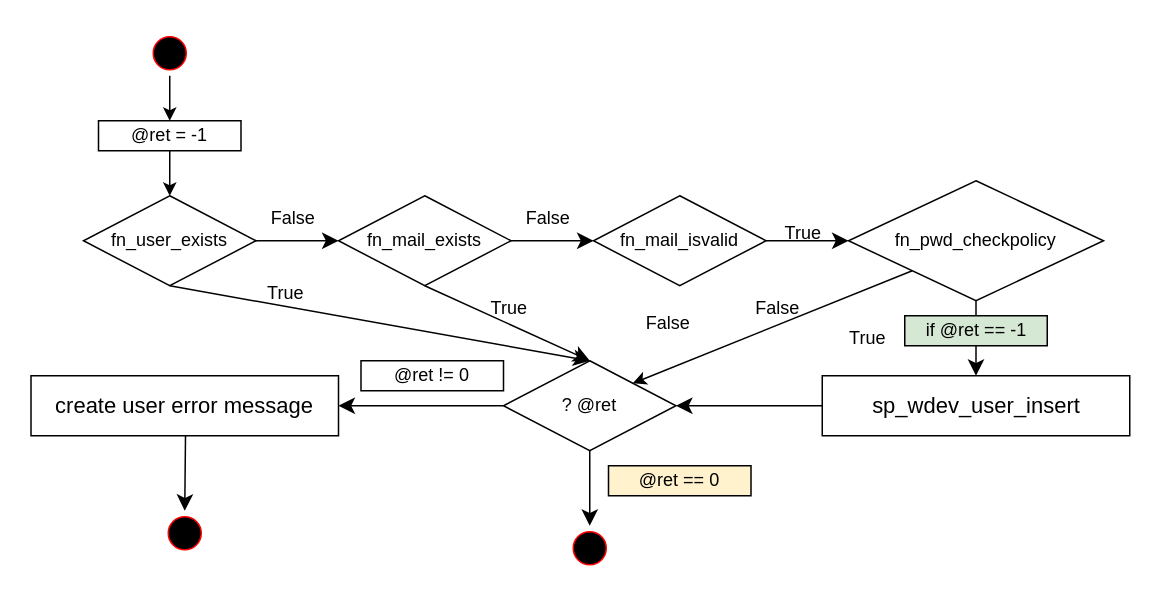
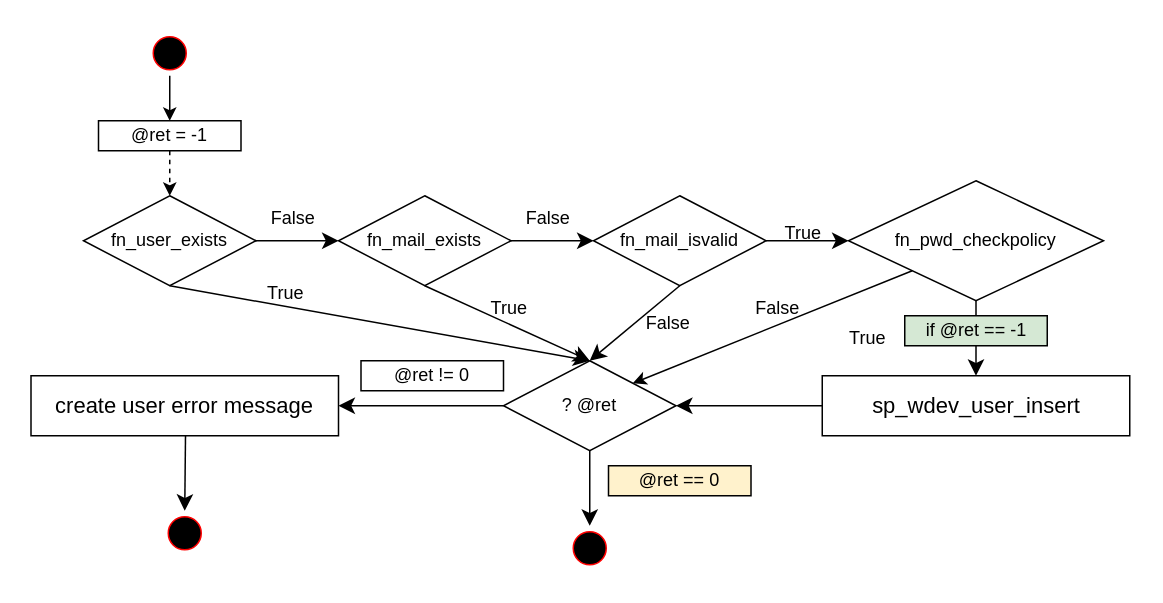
edge "@ret = -1" -> "fn_user_exists": style solid -> dashed
edge "fn_mail_isvalid" -> "? @ret": added
